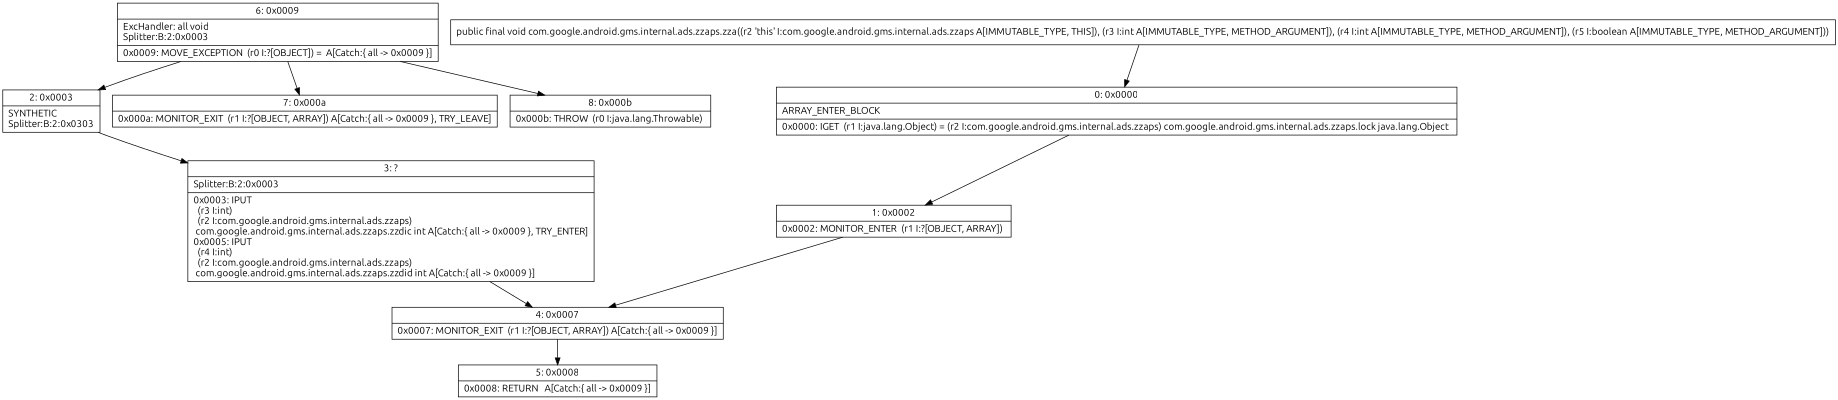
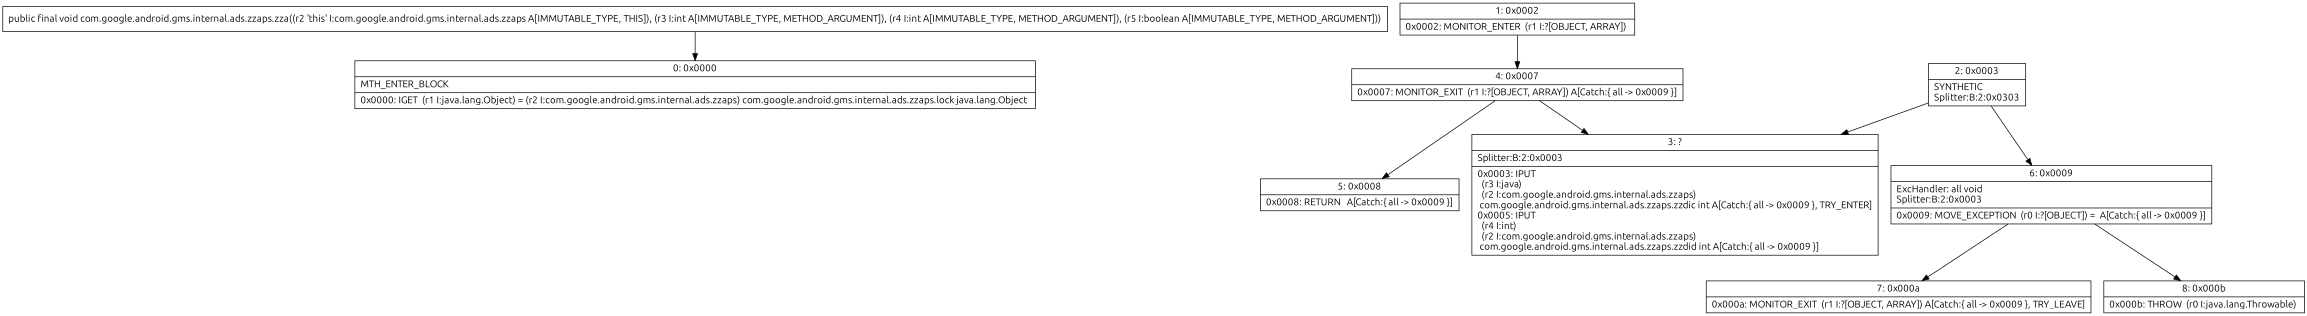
edge "6: 0x0009" -> "2: 0x0003": reversed
node "0: 0x0000": text "ARRAY_ENTER_BLOCK" -> "MTH_ENTER_BLOCK"
edge "0: 0x0000" -> "1: 0x0002": removed
node "3: ?": text "(r3 I:int)" -> "(r3 I:java)"
edge "3: ?" -> "4: 0x0007": reversed
